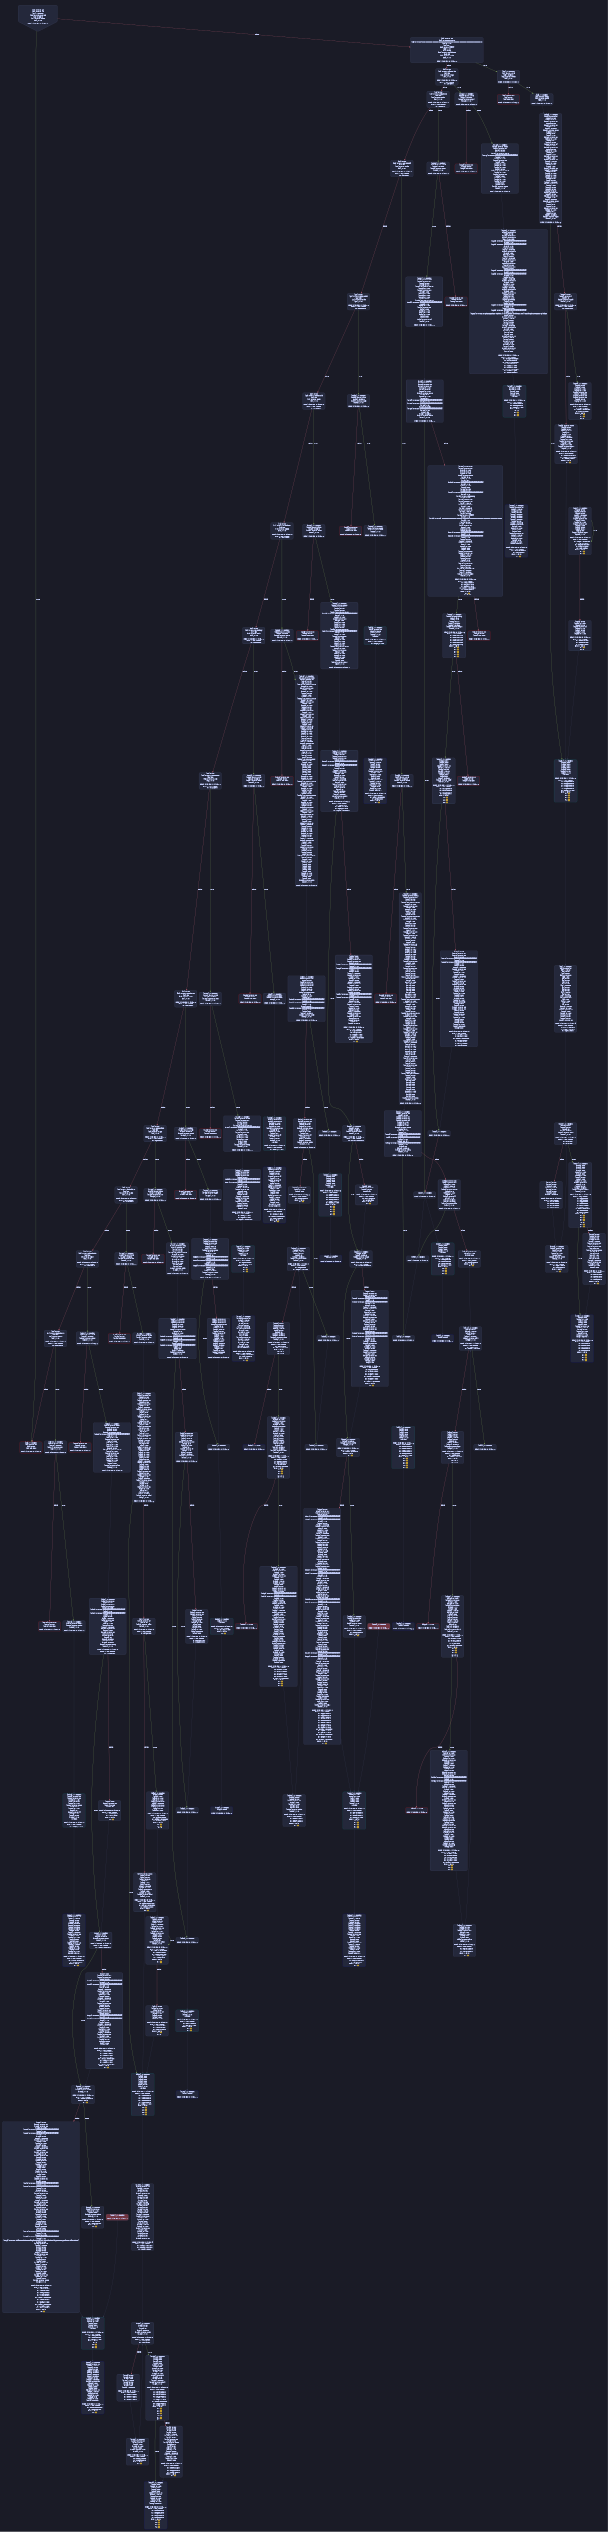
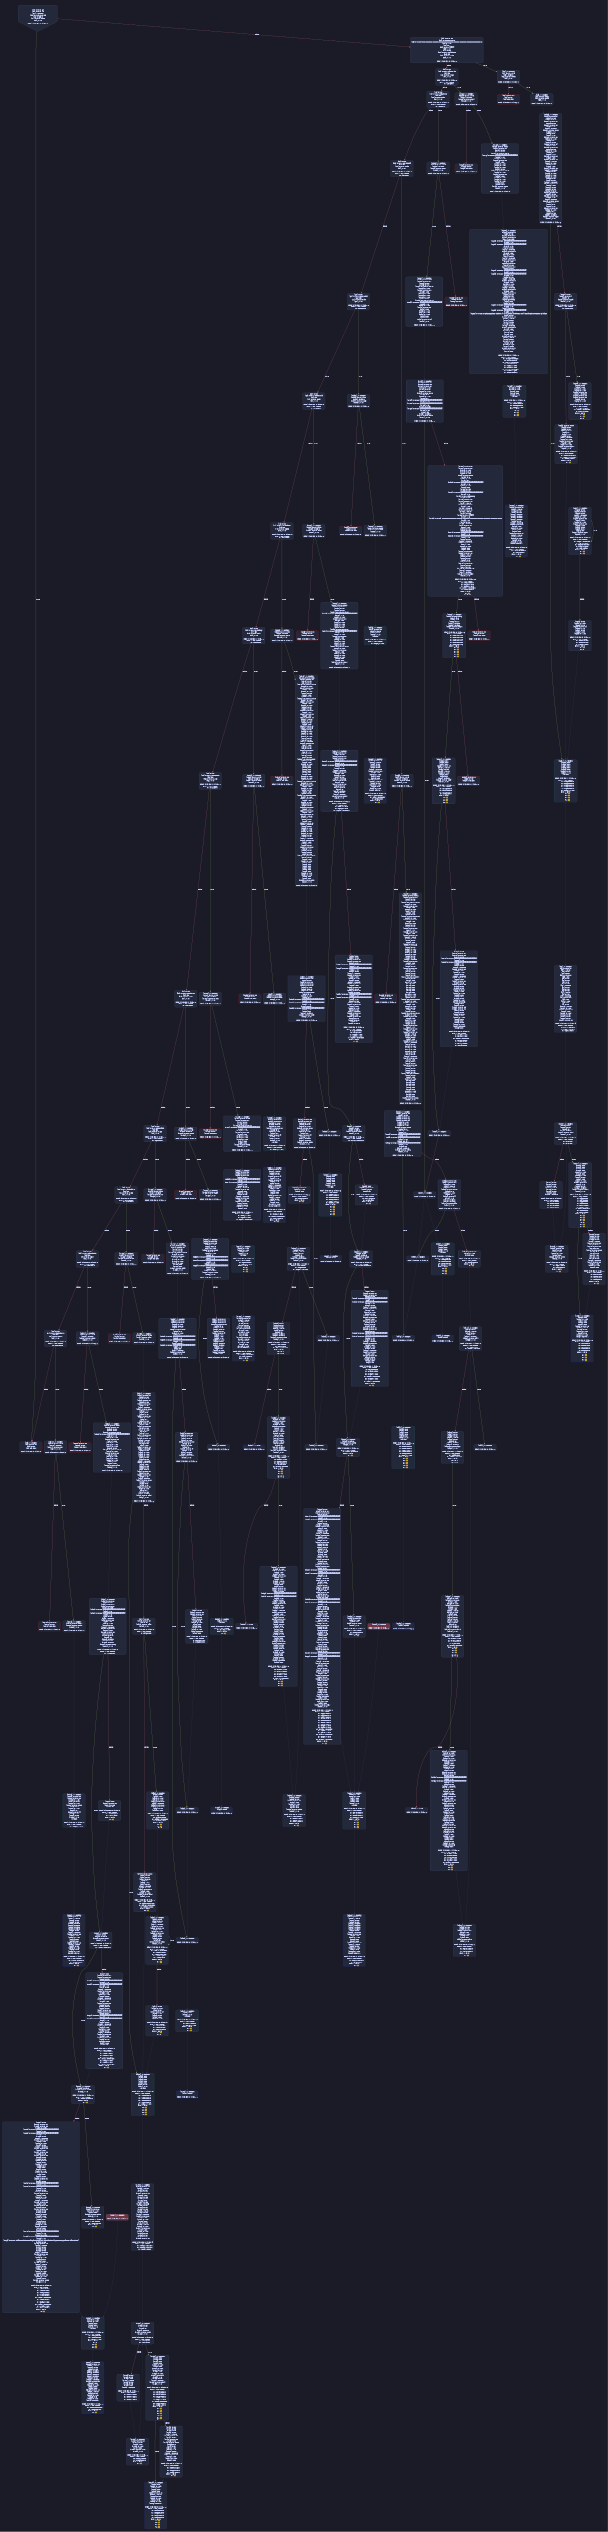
node "[0962] INVALID Stack size req: 0, sizeΔ: 0": removed
